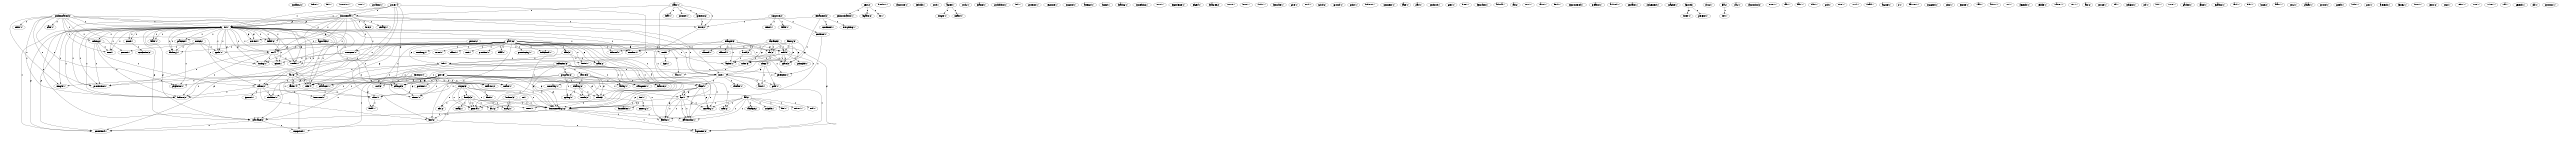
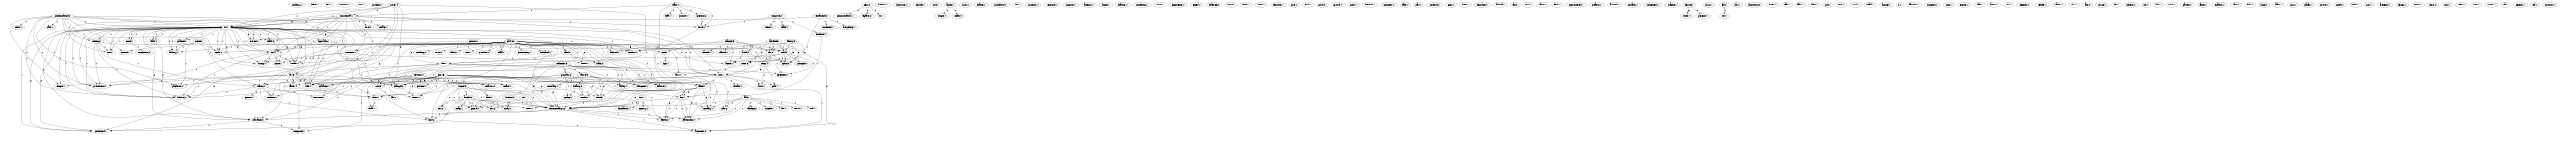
node "life(1)": added
